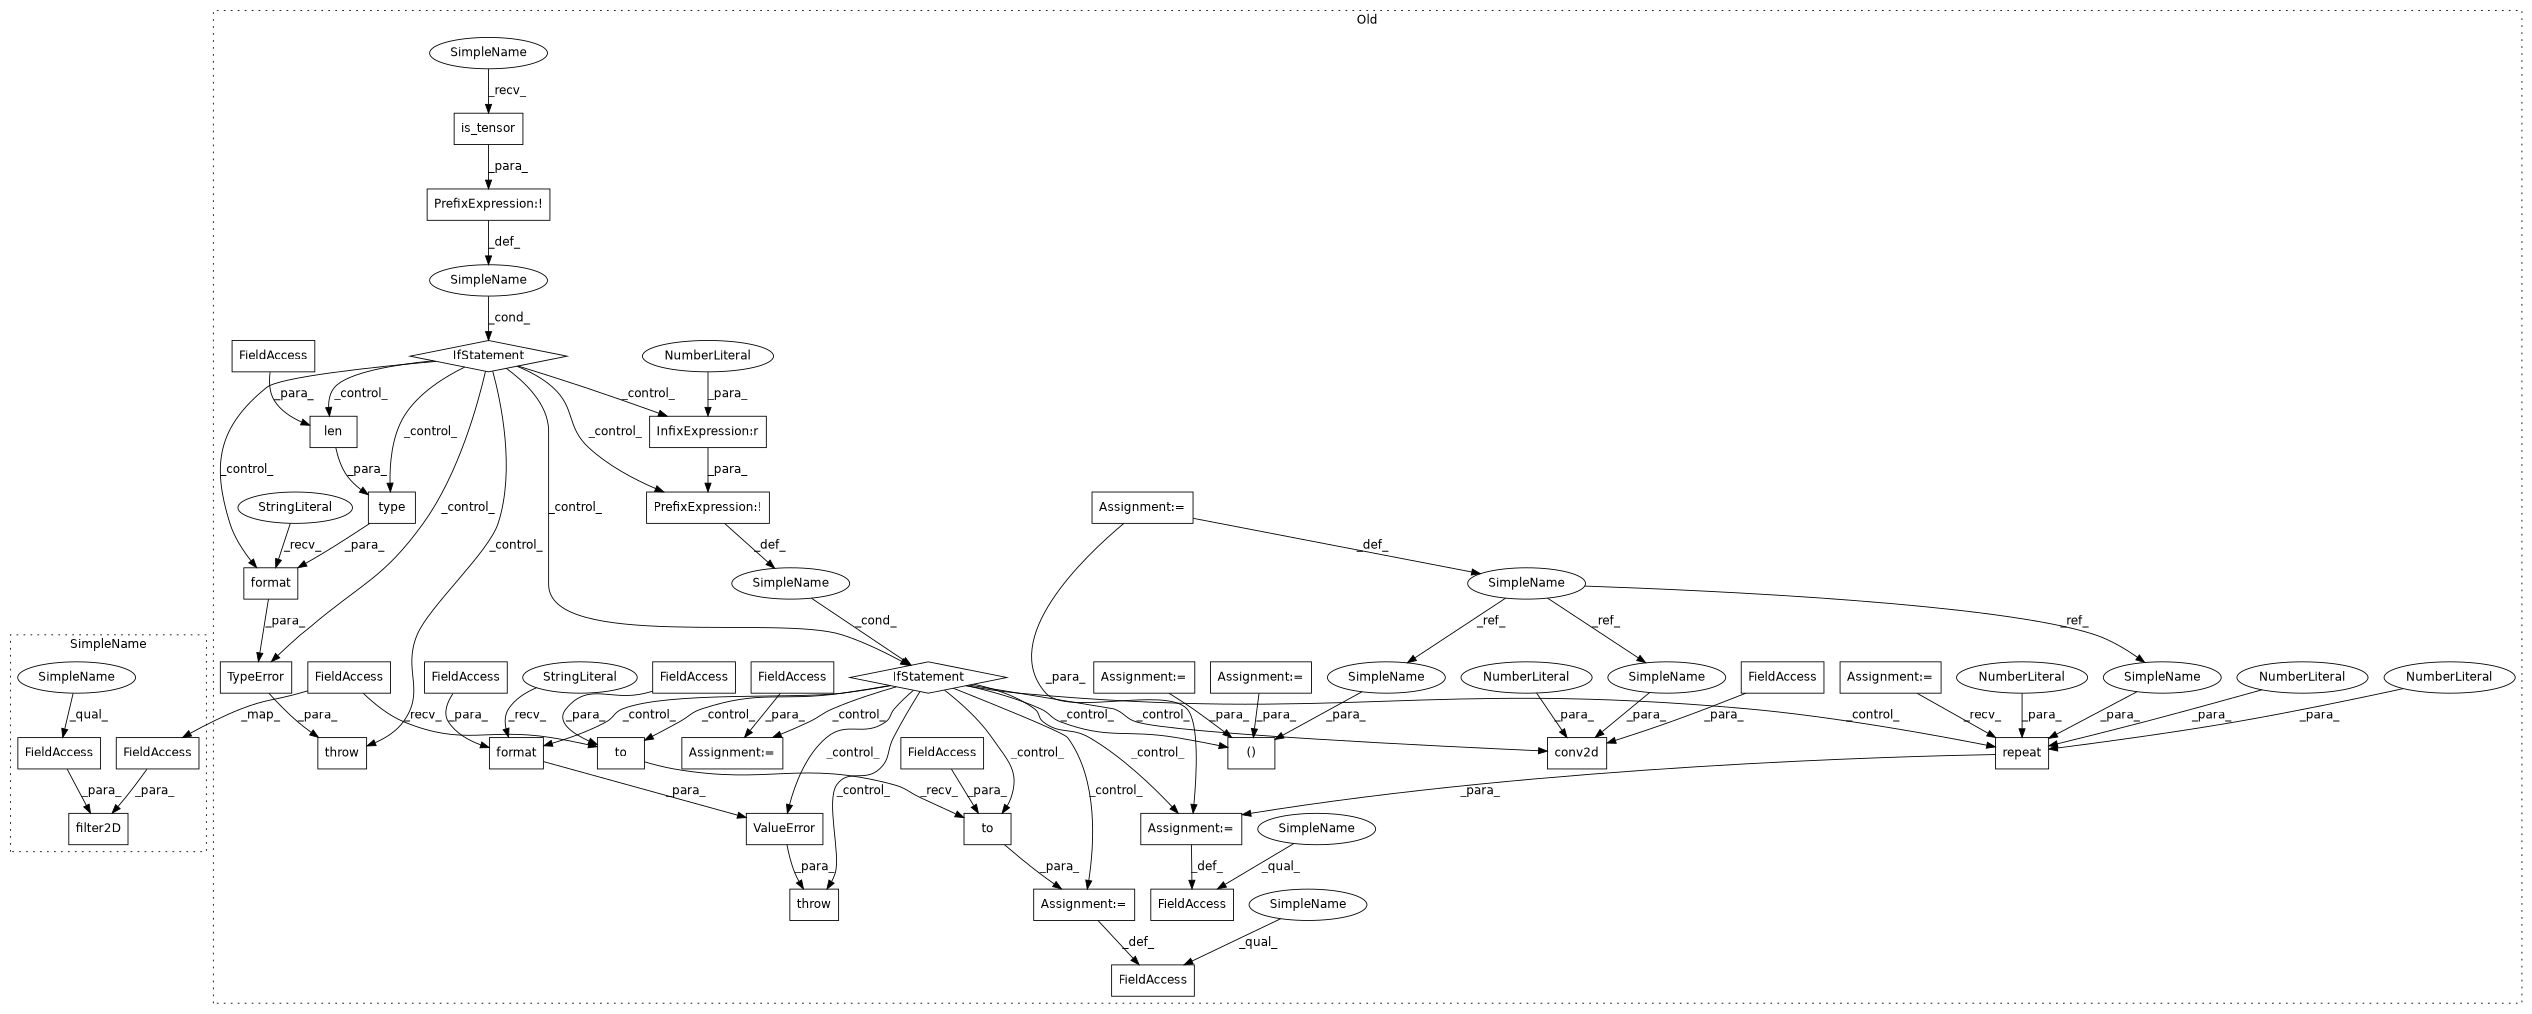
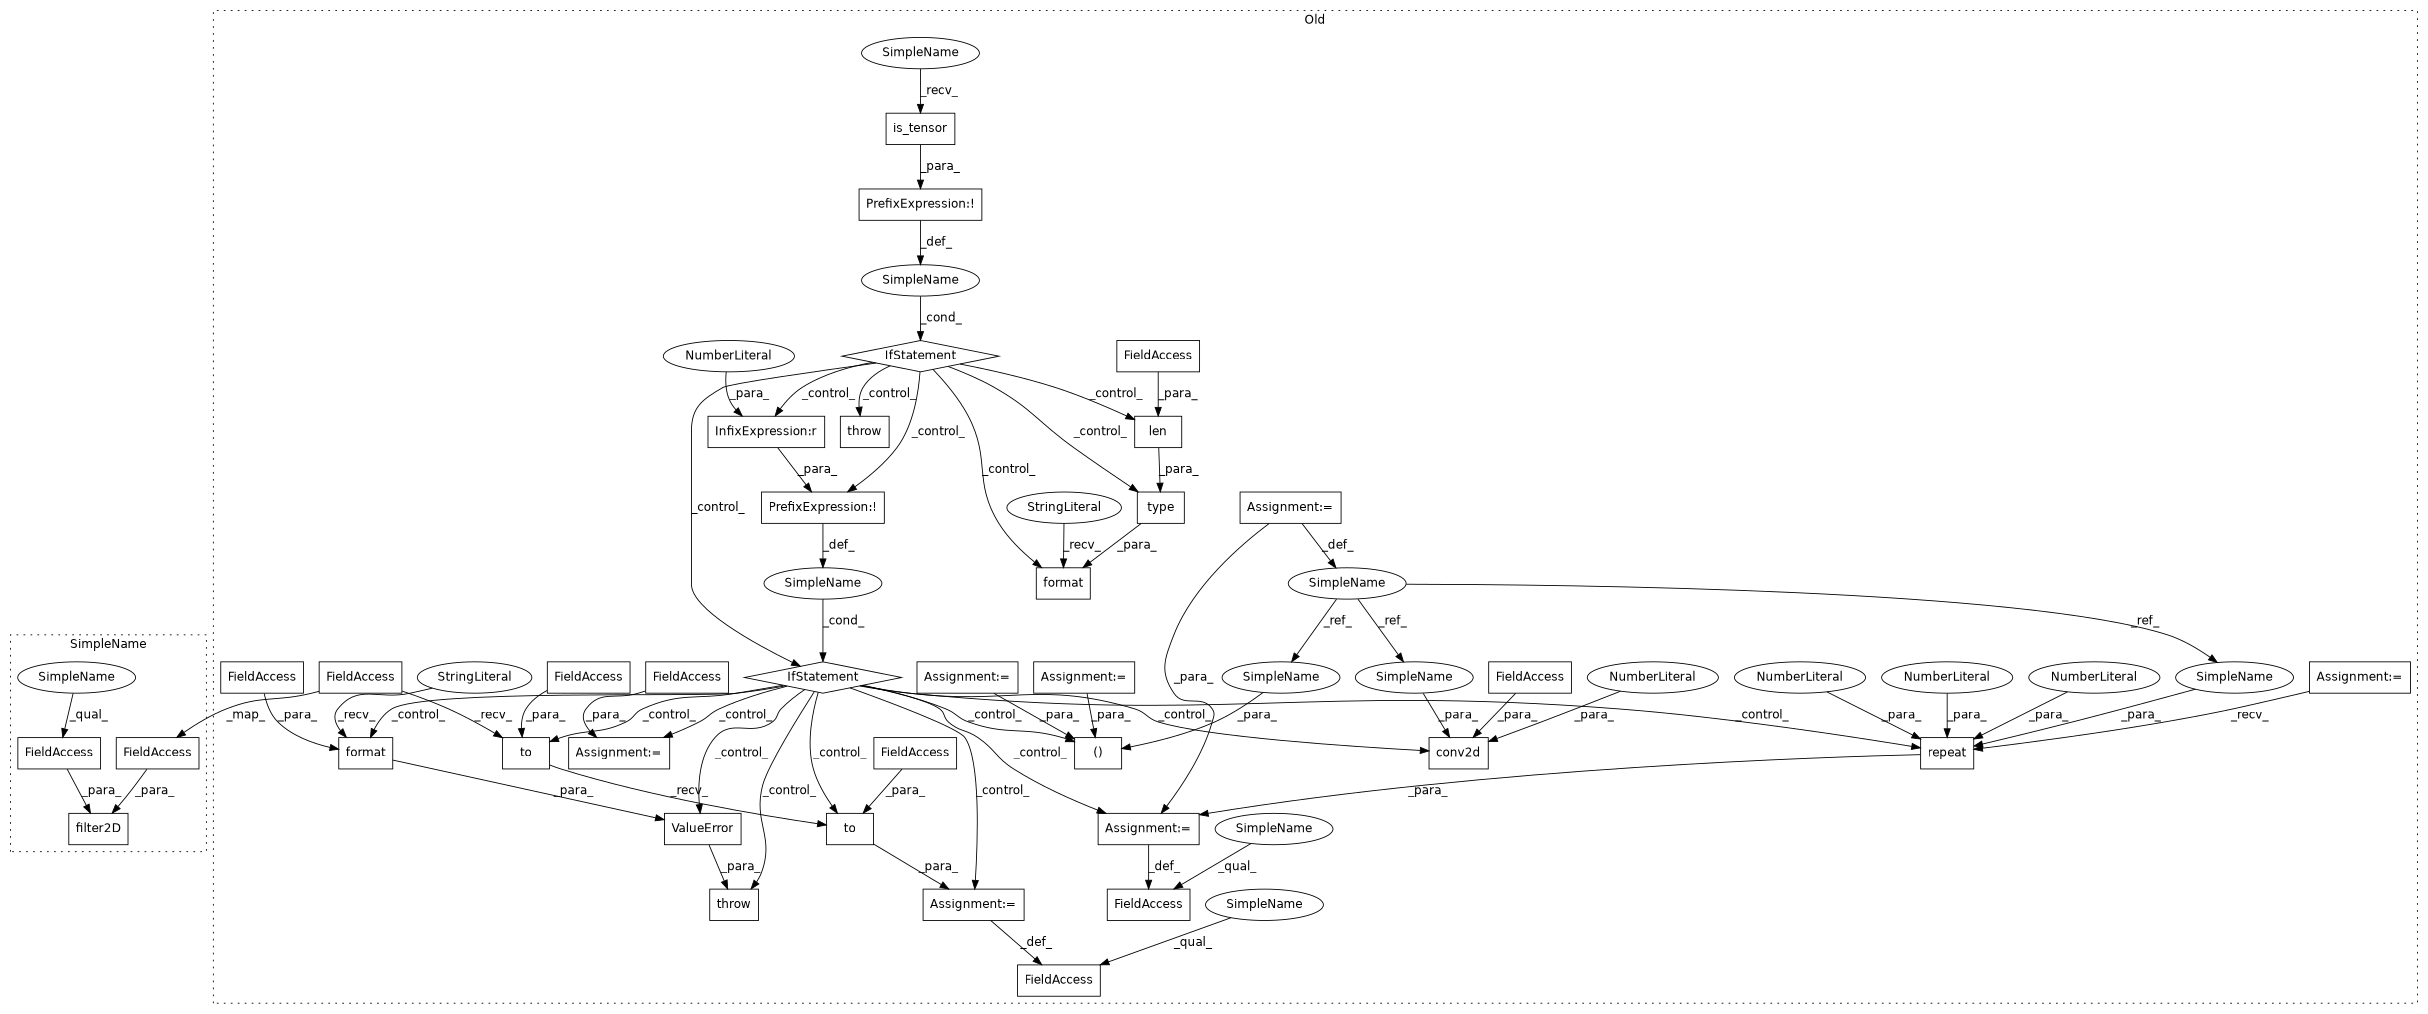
node "TypeError": removed
